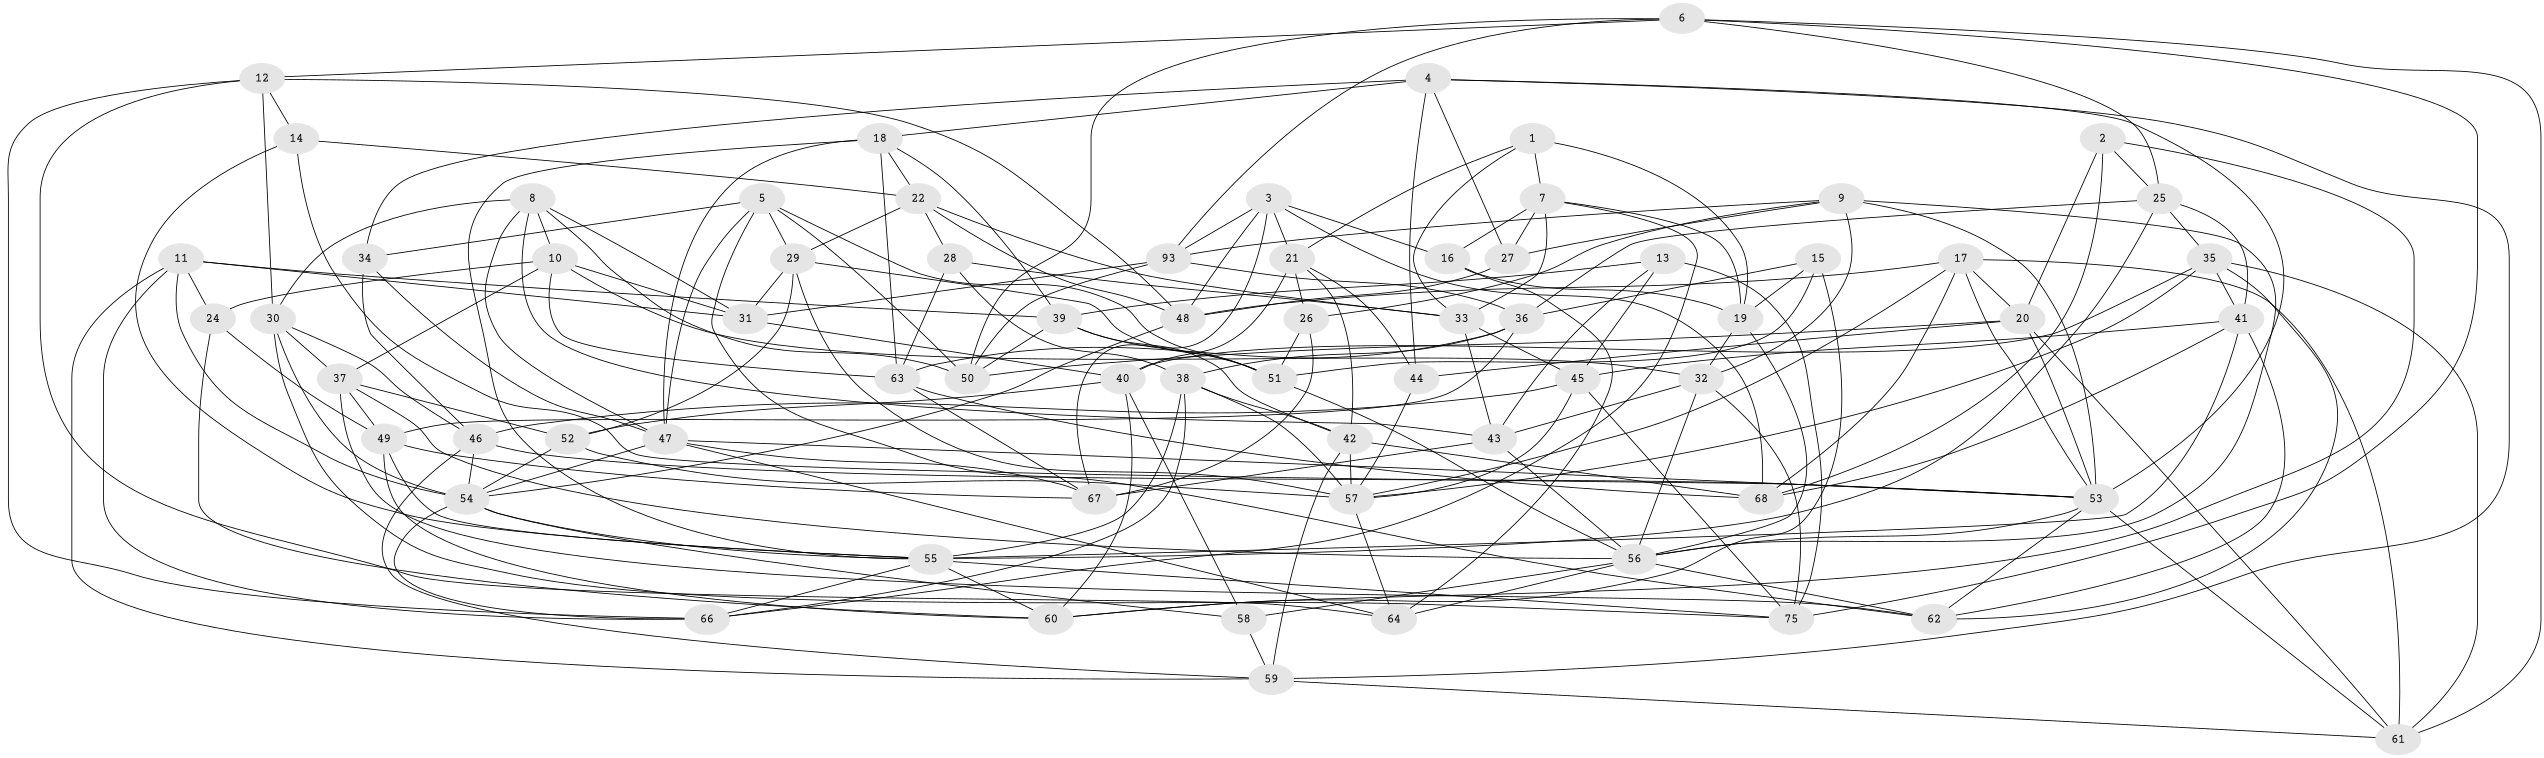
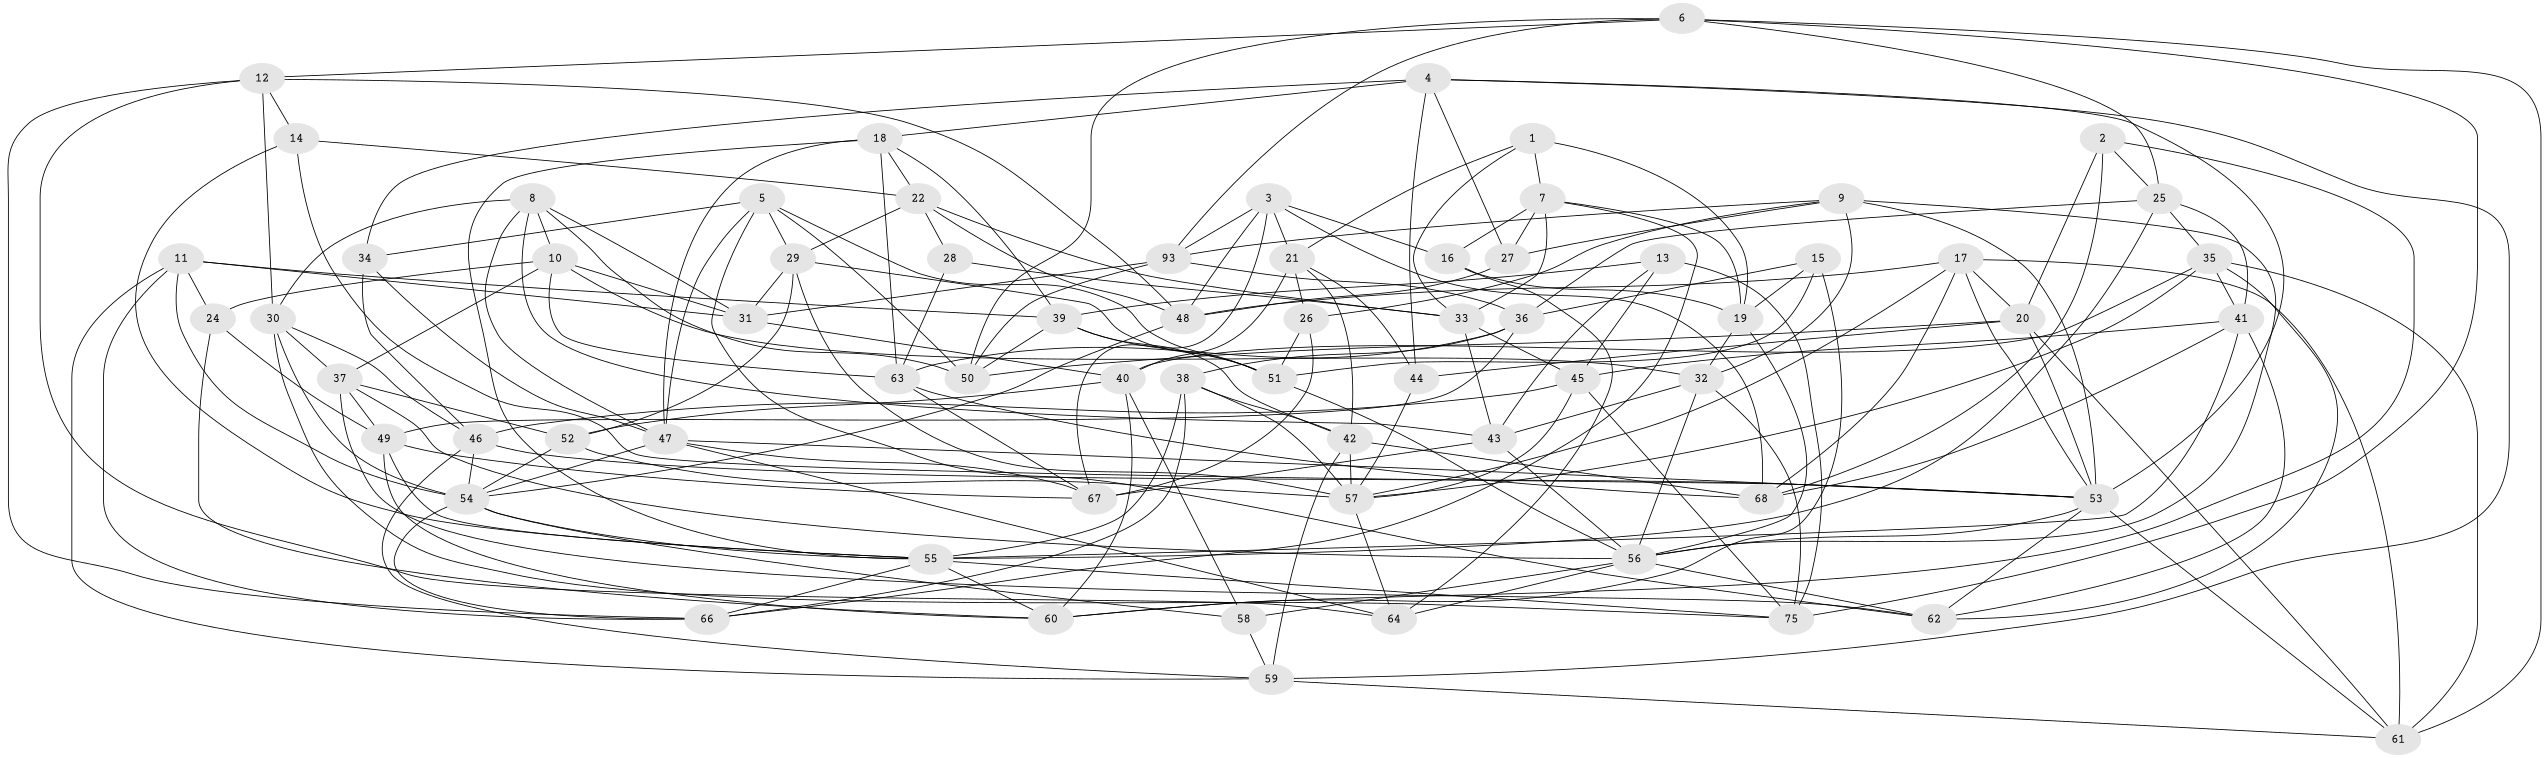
edge "28" -- "38": removed
